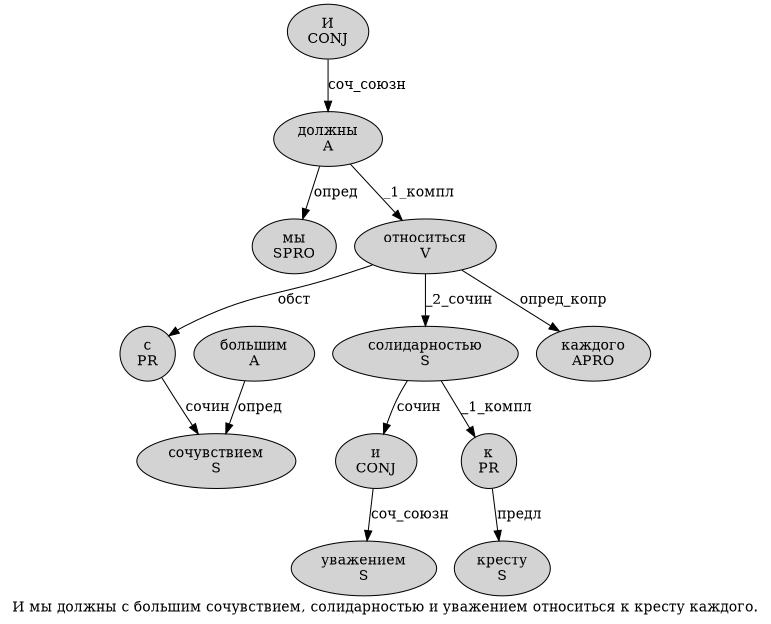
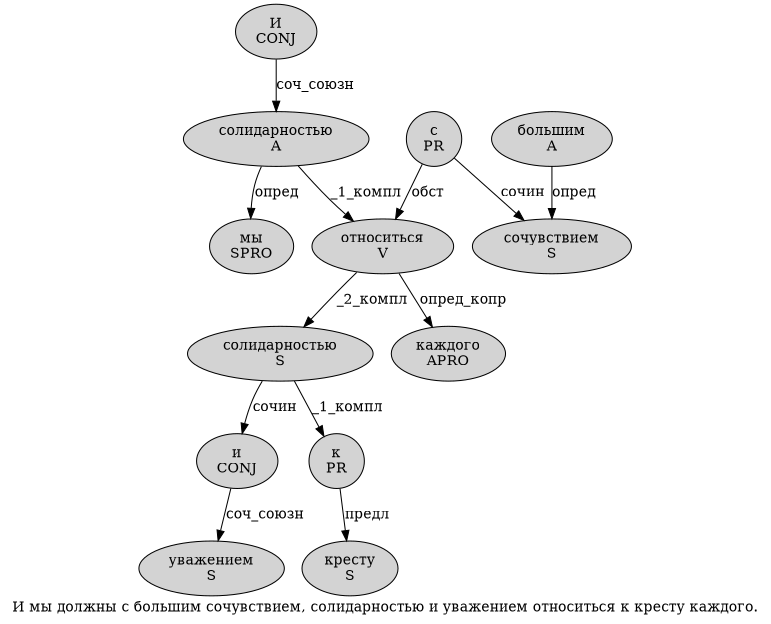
node "должны A": label "должны A" -> "солидарностью A"
edge "относиться V" -> "с PR": reversed
edge "относиться V" -> "солидарностью S": label "_2_сочин" -> "_2_компл"
